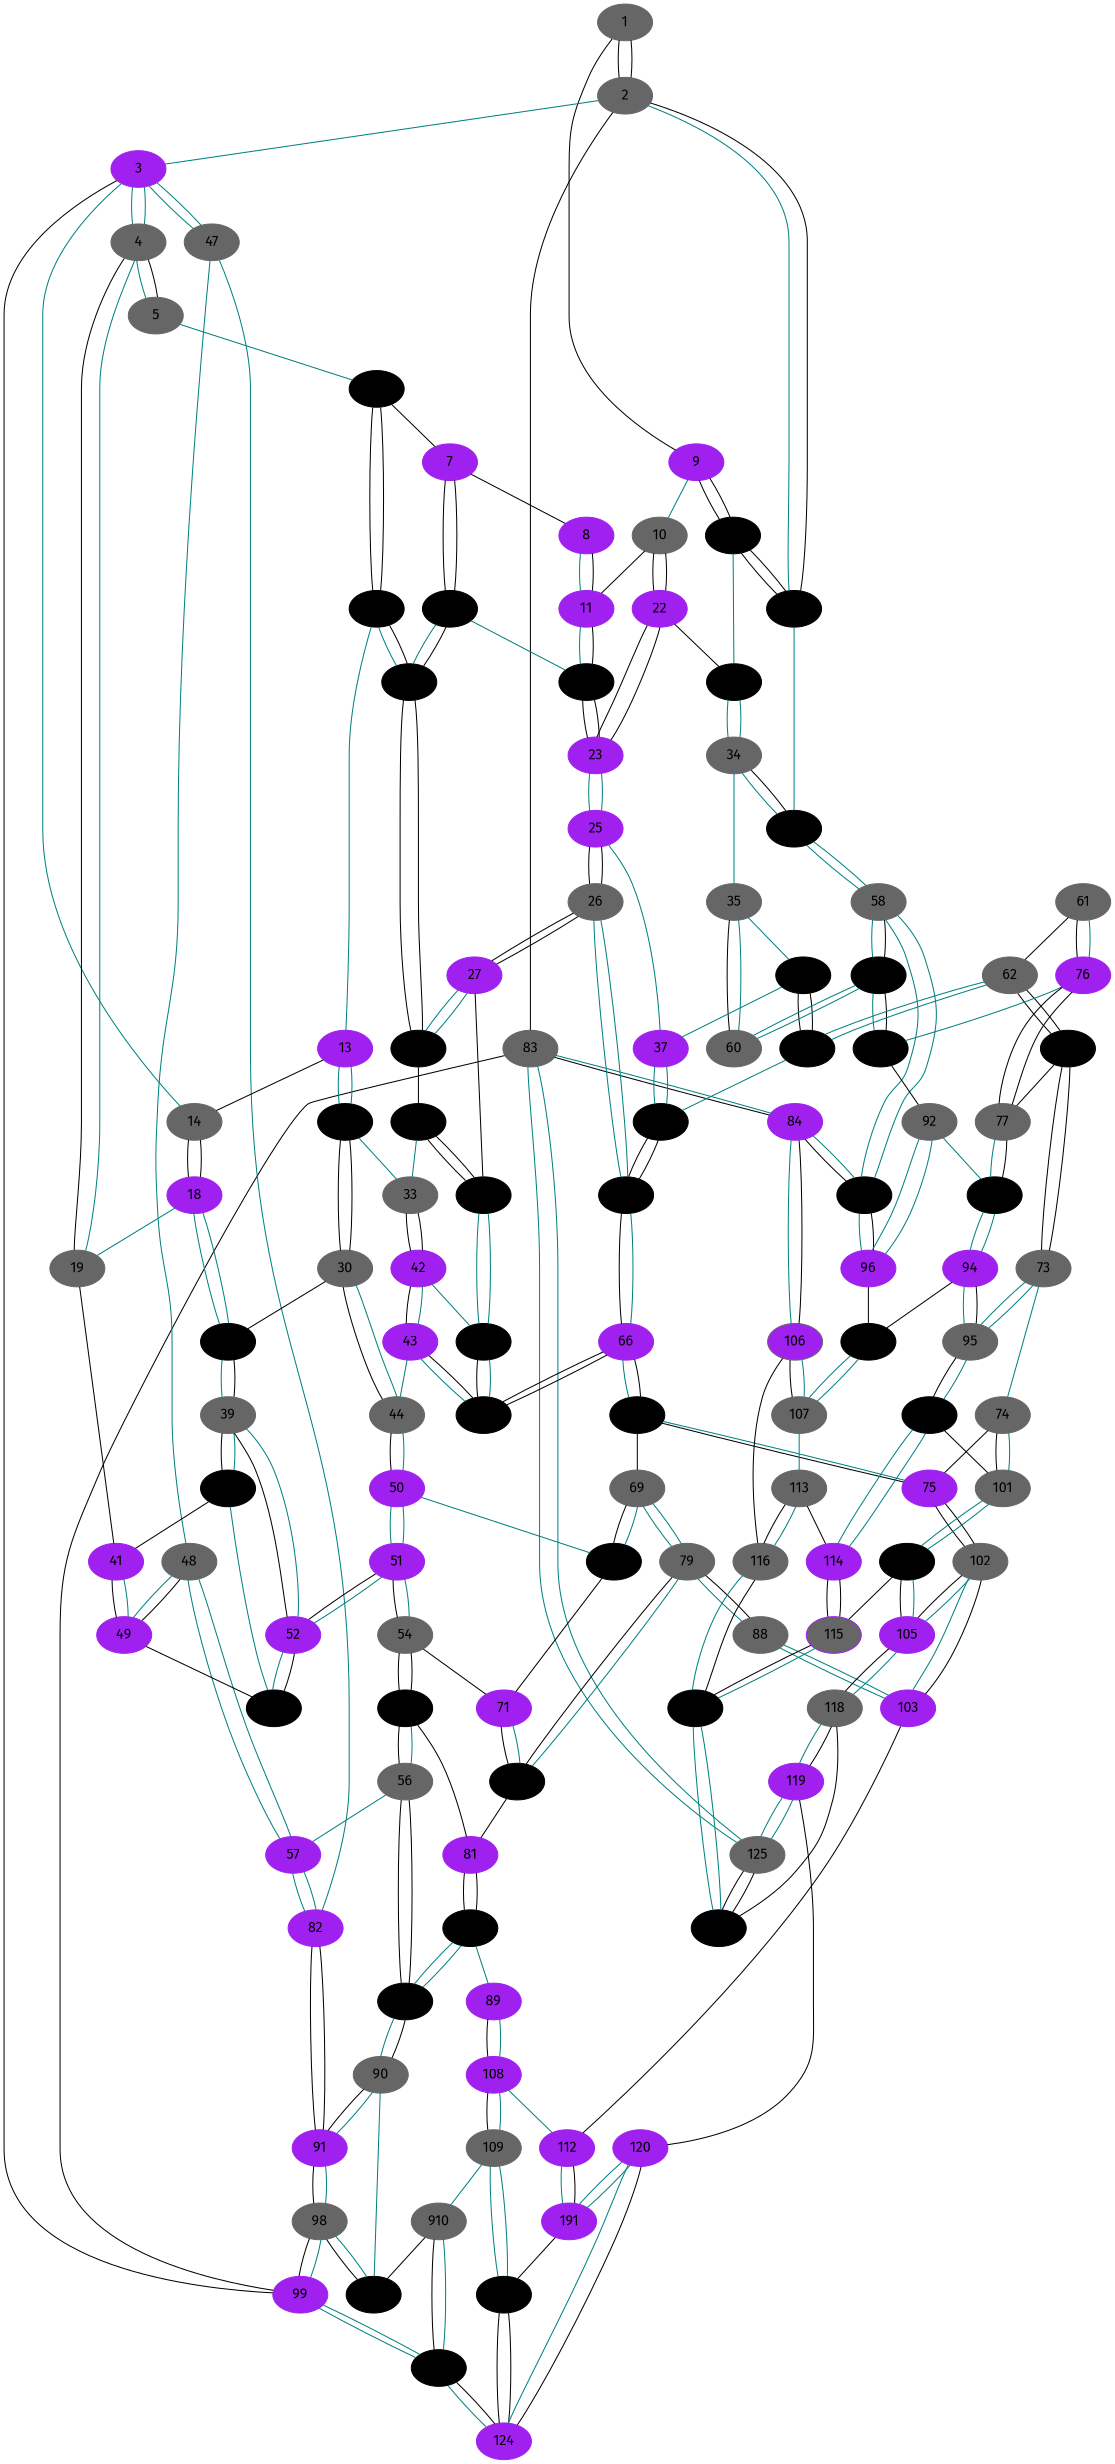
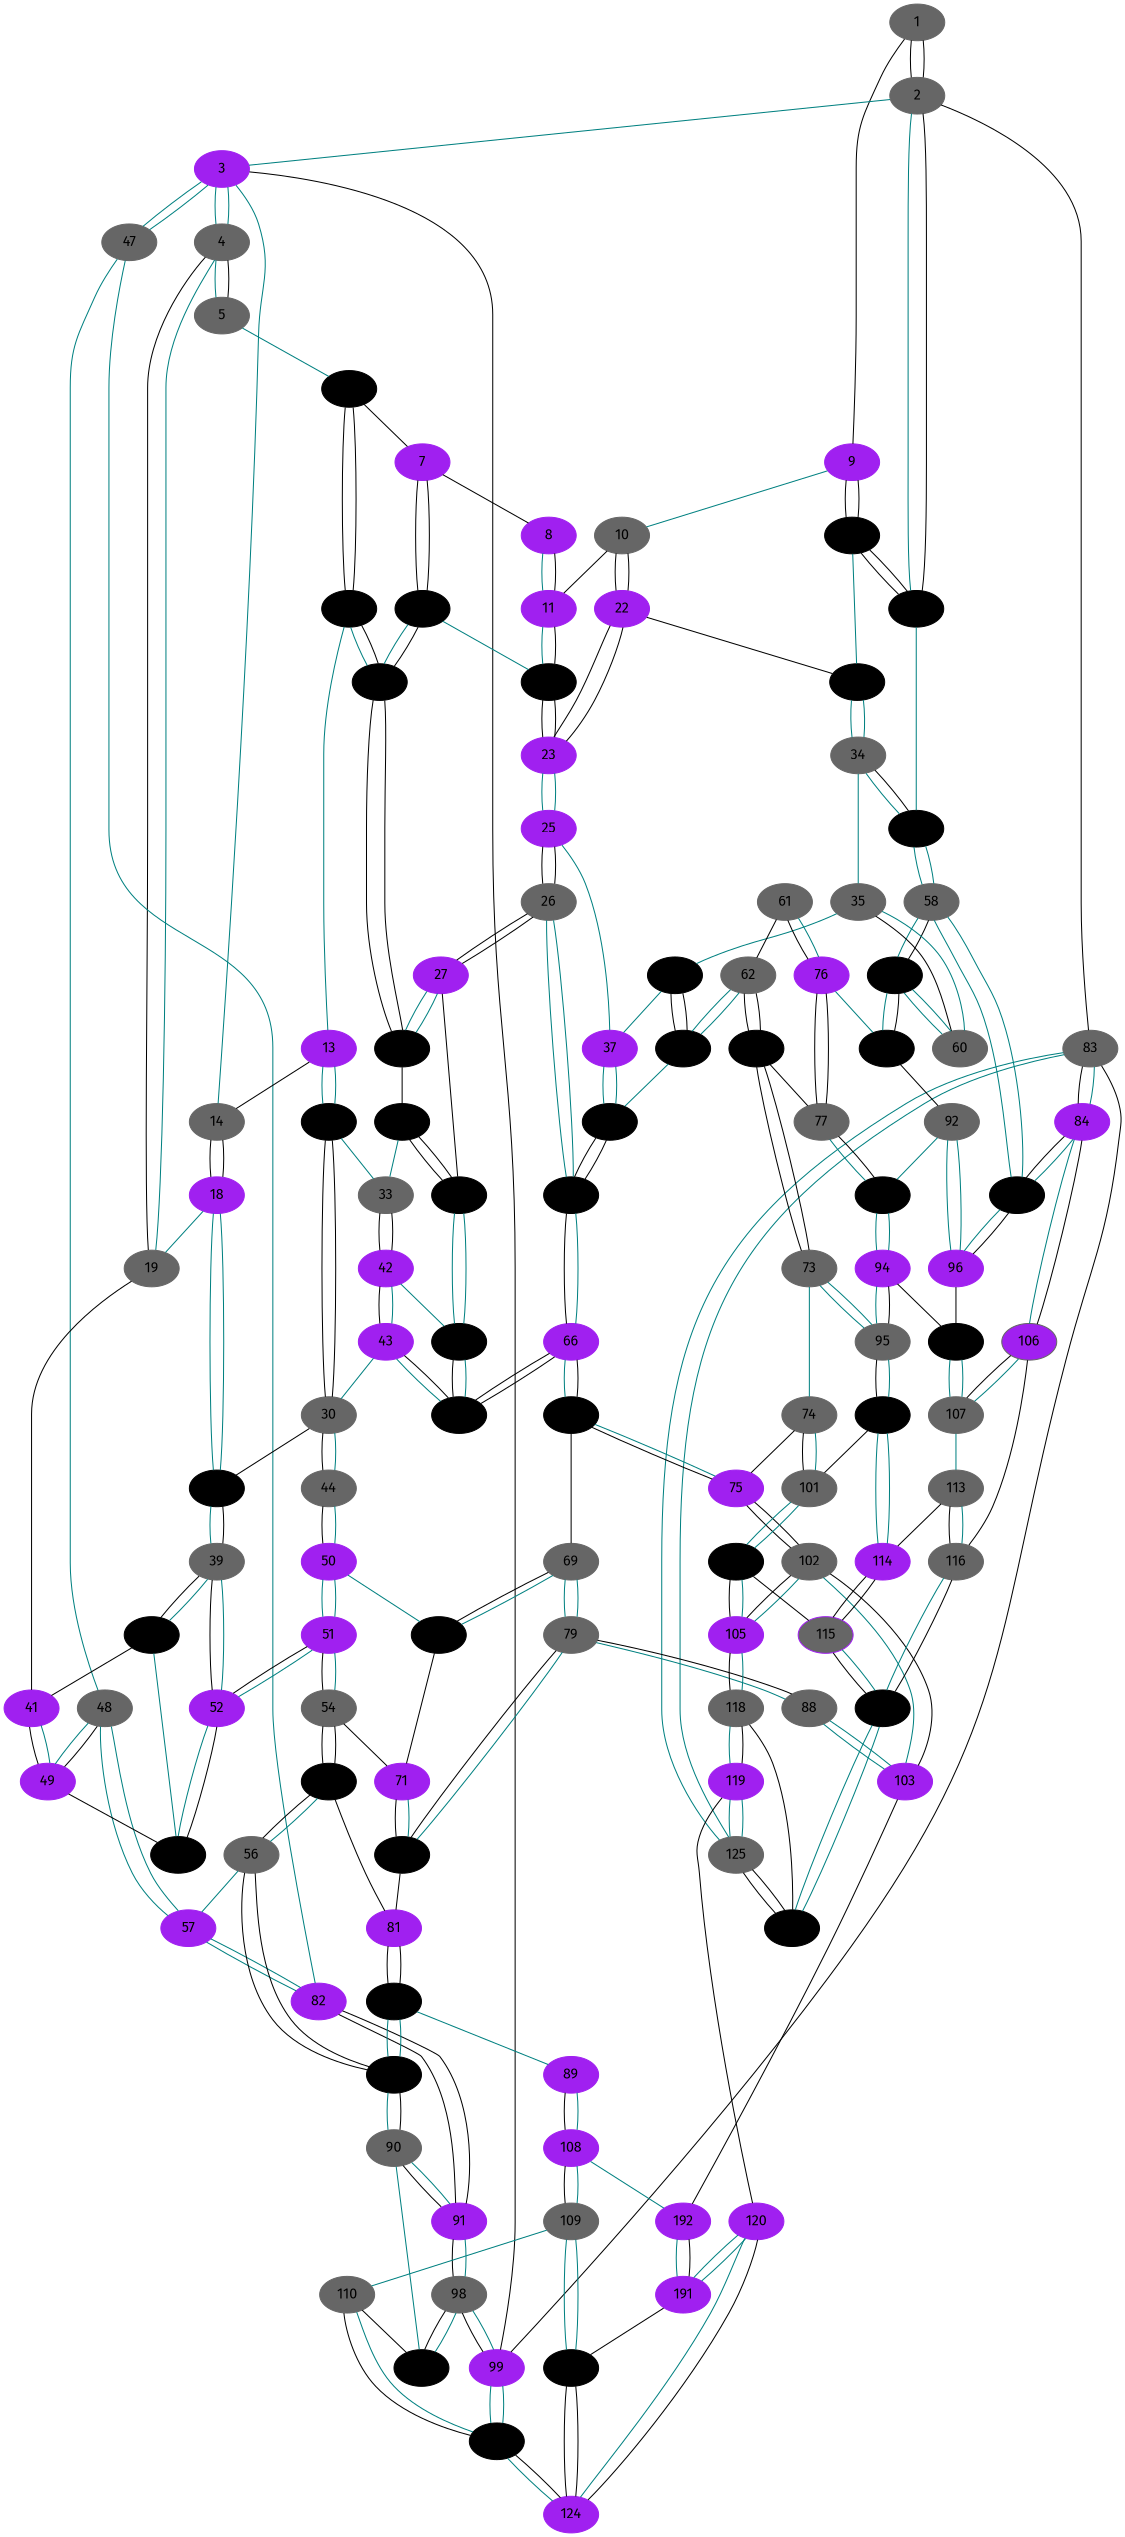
edge "43" -- "44": now "43" -- "30"
node "112": label "112" -> "192"
node "910": label "910" -> "110"
